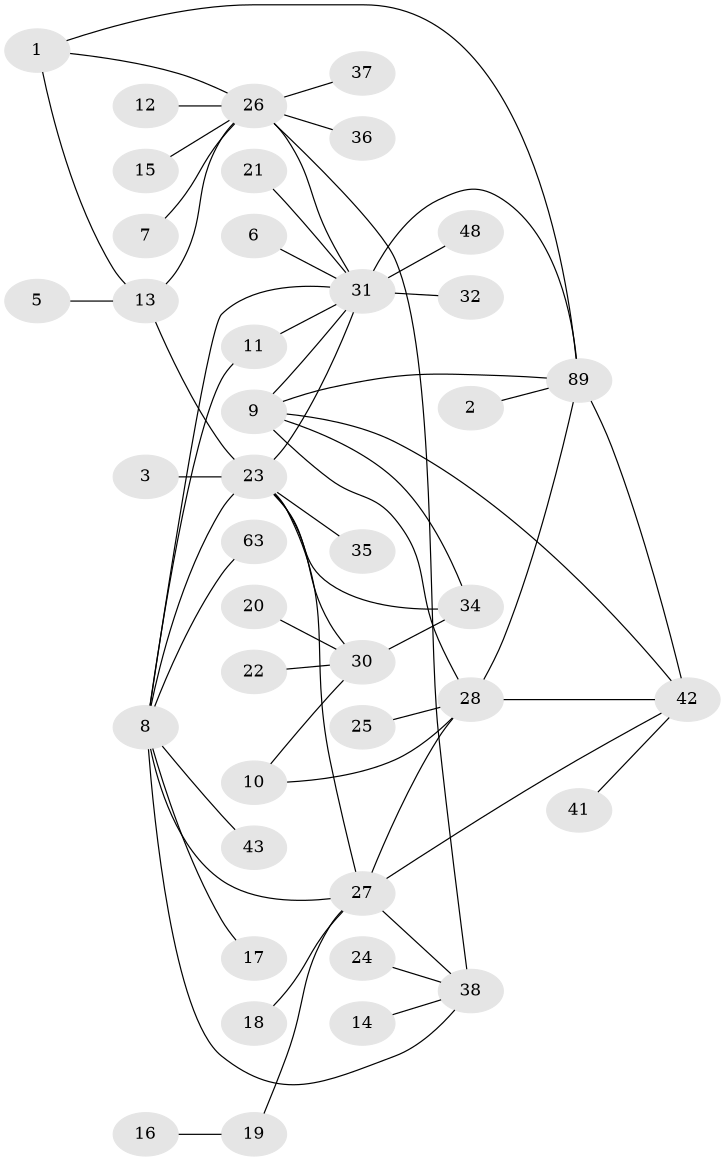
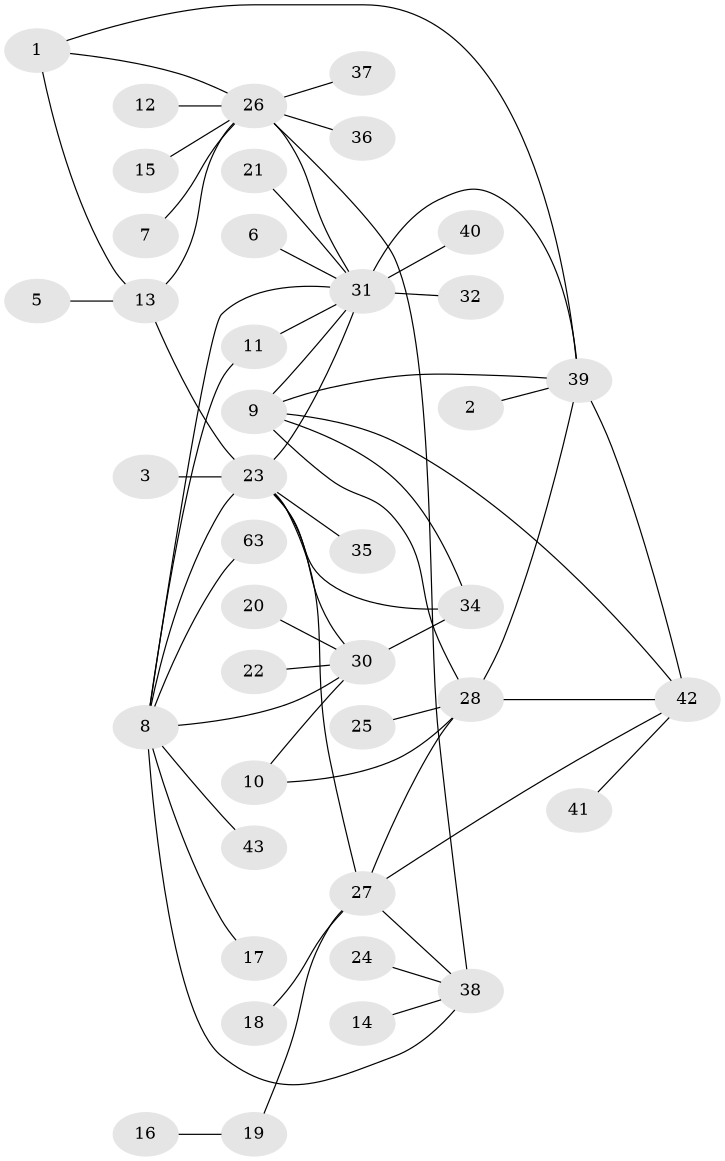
node "48": label "48" -> "40"
node "89": label "89" -> "39"
edge "8" -- "27": now "8" -- "30"
